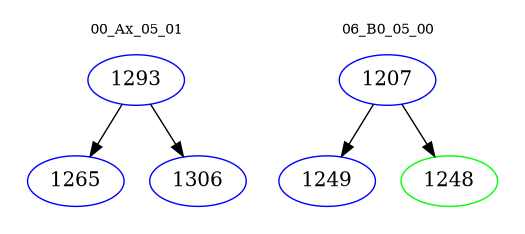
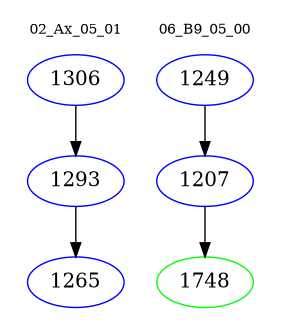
cluster "00_Ax_05_01": label "00_Ax_05_01" -> "02_Ax_05_01"
cluster "06_B0_05_00": label "06_B0_05_00" -> "06_B9_05_00"
edge "1293" -> "1306": reversed
edge "1207" -> "1249": reversed
node "1248": label "1248" -> "1748"
